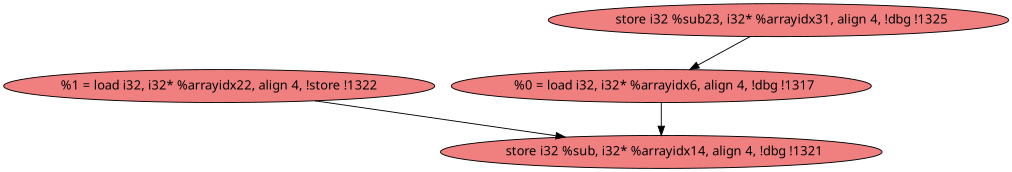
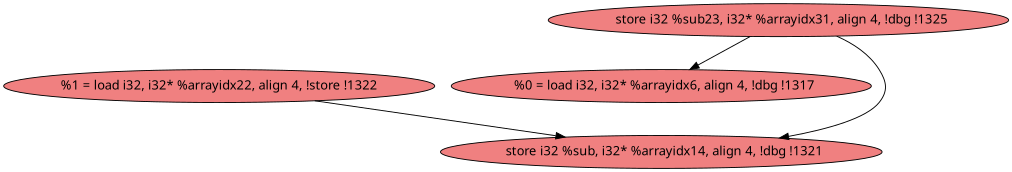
edge "%0 = load i32, i32* %arrayidx6, align 4, !dbg !1317" -> "store i32 %sub, i32* %arrayidx14, align 4, !dbg !1321": now "store i32 %sub23, i32* %arrayidx31, align 4, !dbg !1325" -> "store i32 %sub, i32* %arrayidx14, align 4, !dbg !1321"
